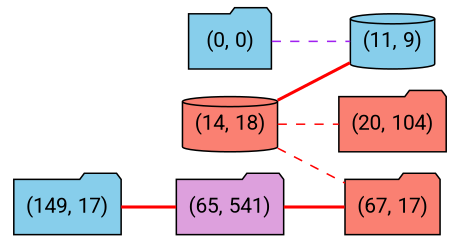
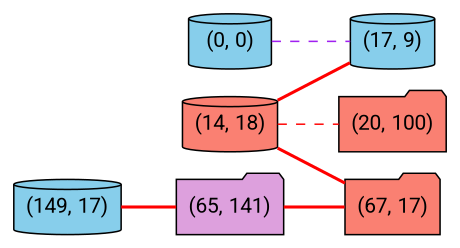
node "(0, 0)": shape folder -> cylinder
node "(11, 9)": label "(11, 9)" -> "(17, 9)"
node "(20, 104)": label "(20, 104)" -> "(20, 100)"
edge "(14, 18)" -- "(67, 17)": style dashed -> bold
node "(149, 17)": shape folder -> cylinder
node "(65, 541)": label "(65, 541)" -> "(65, 141)"
